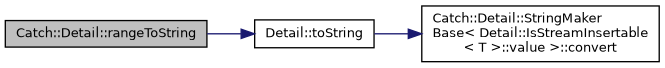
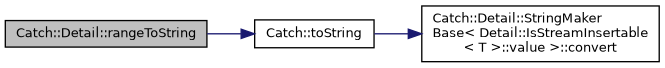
node "Detail::toString": label "Detail::toString" -> "Catch::toString"
